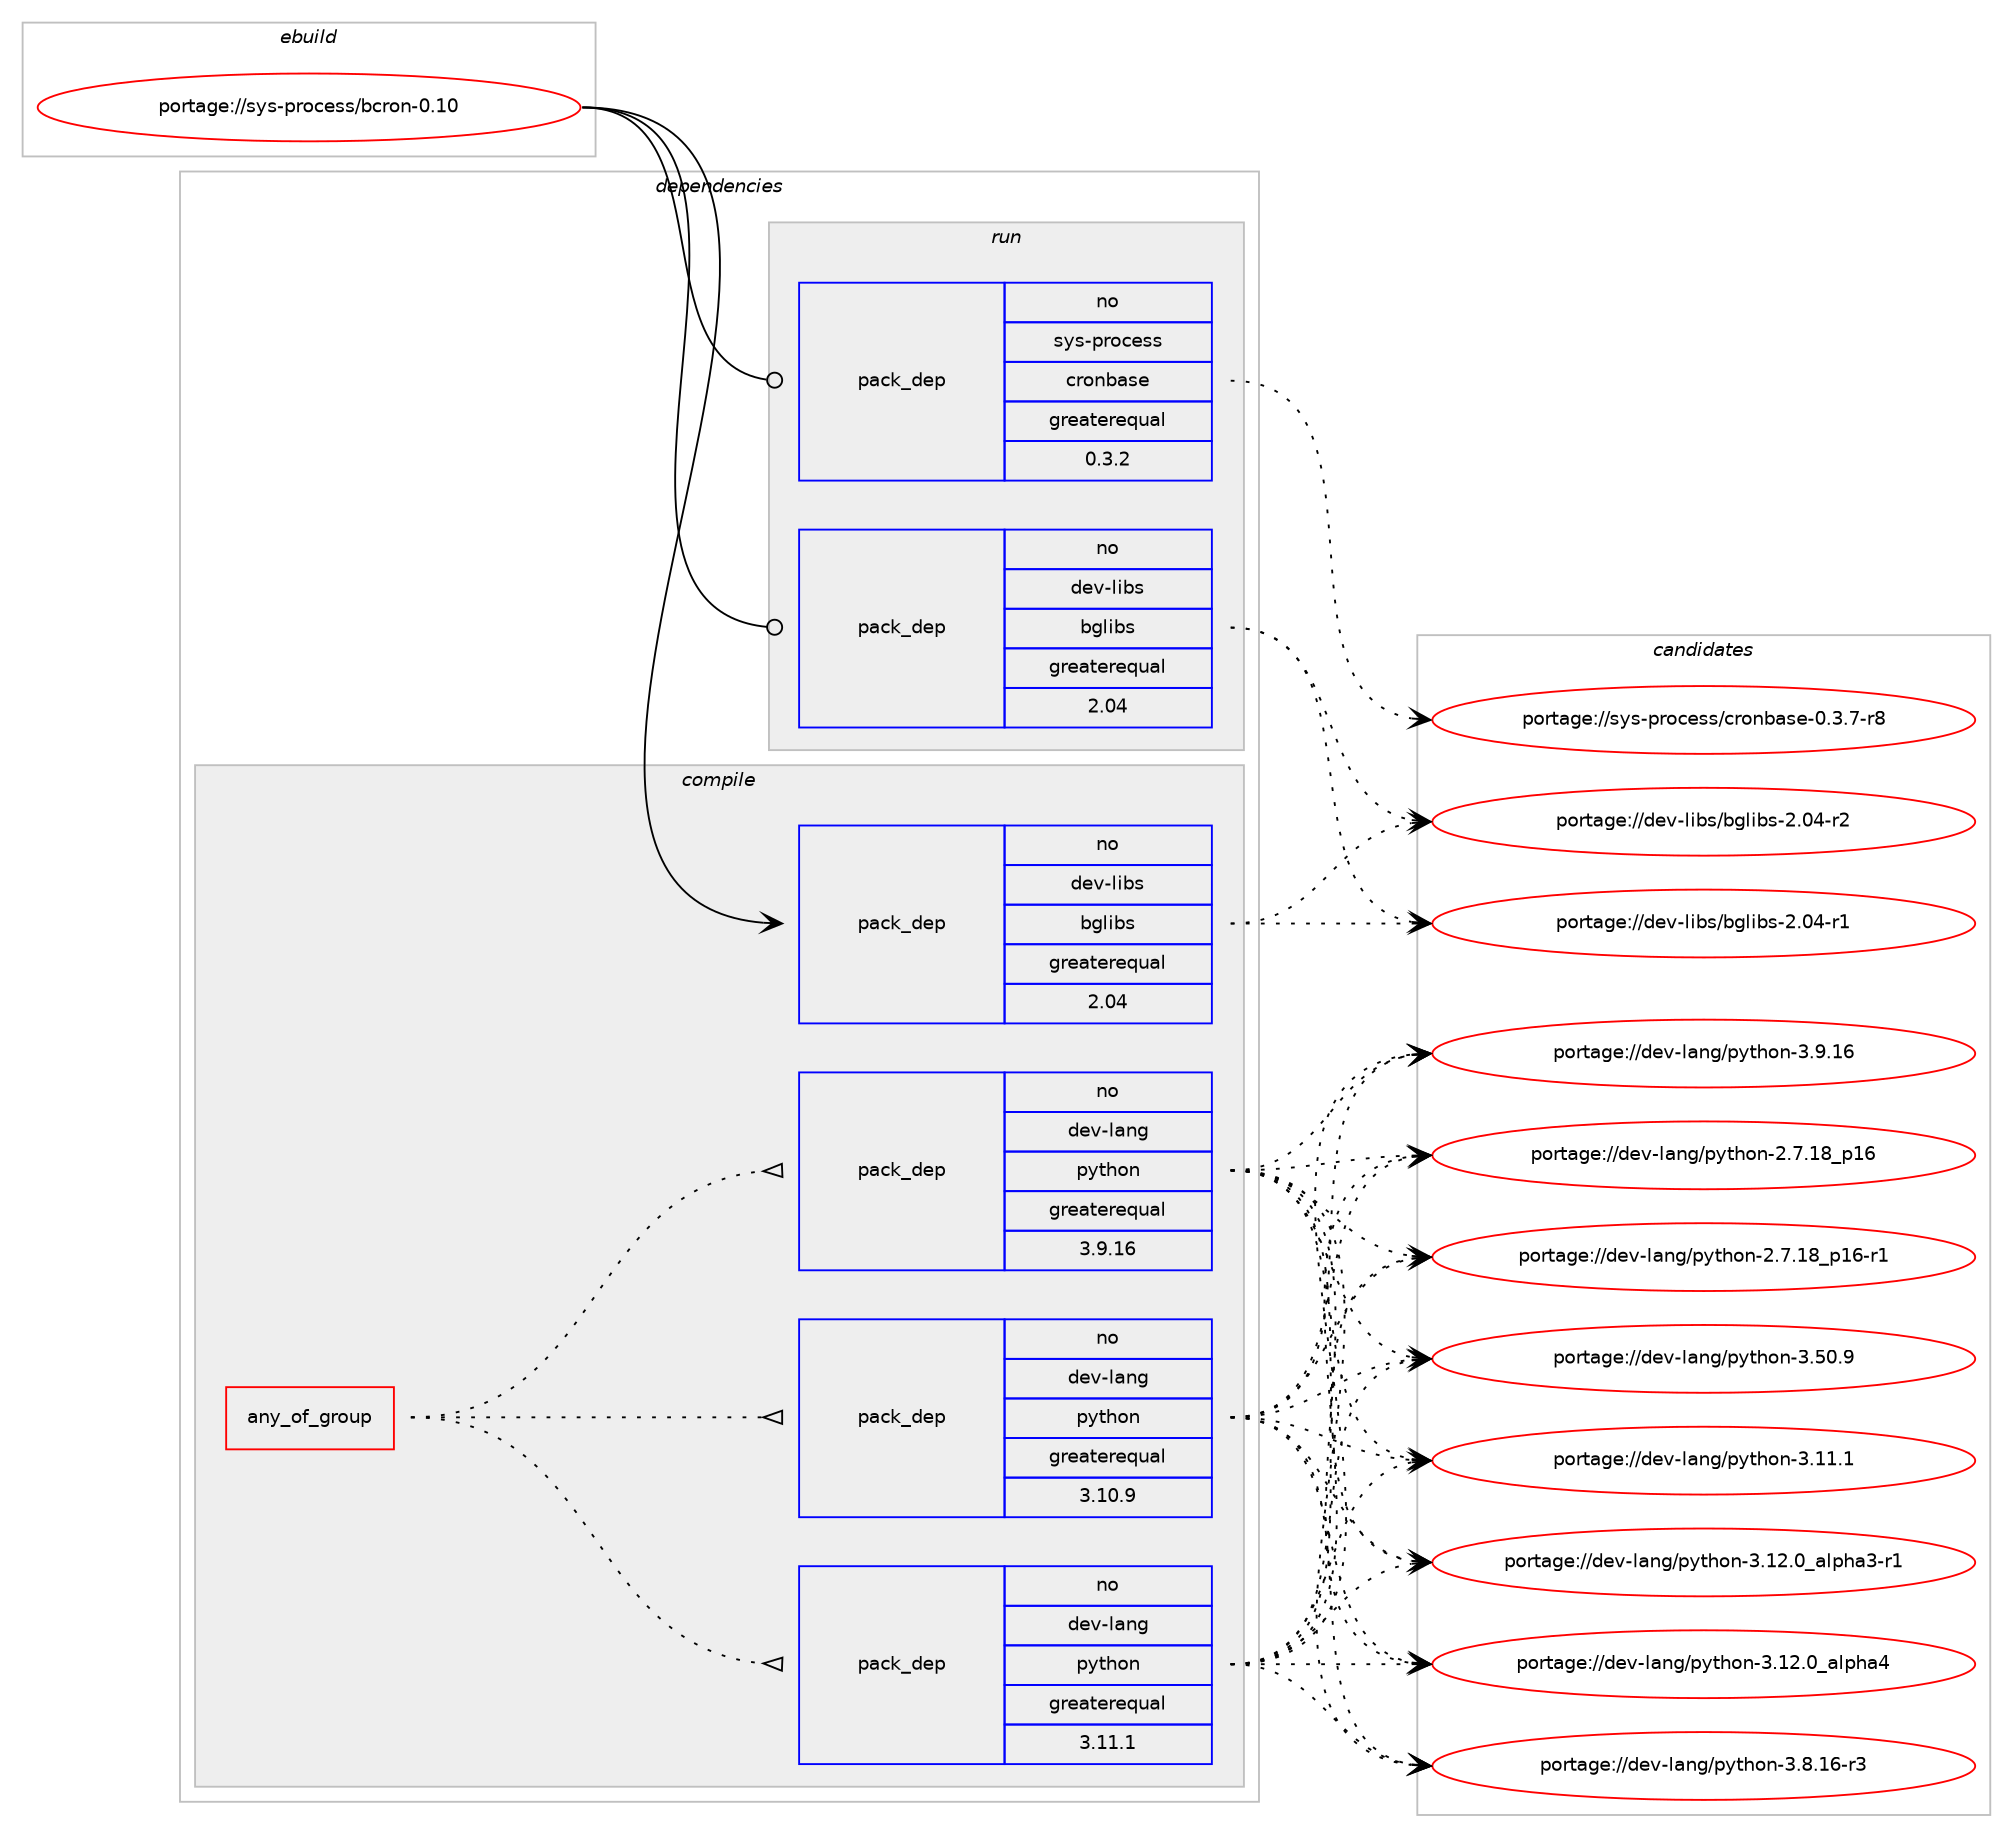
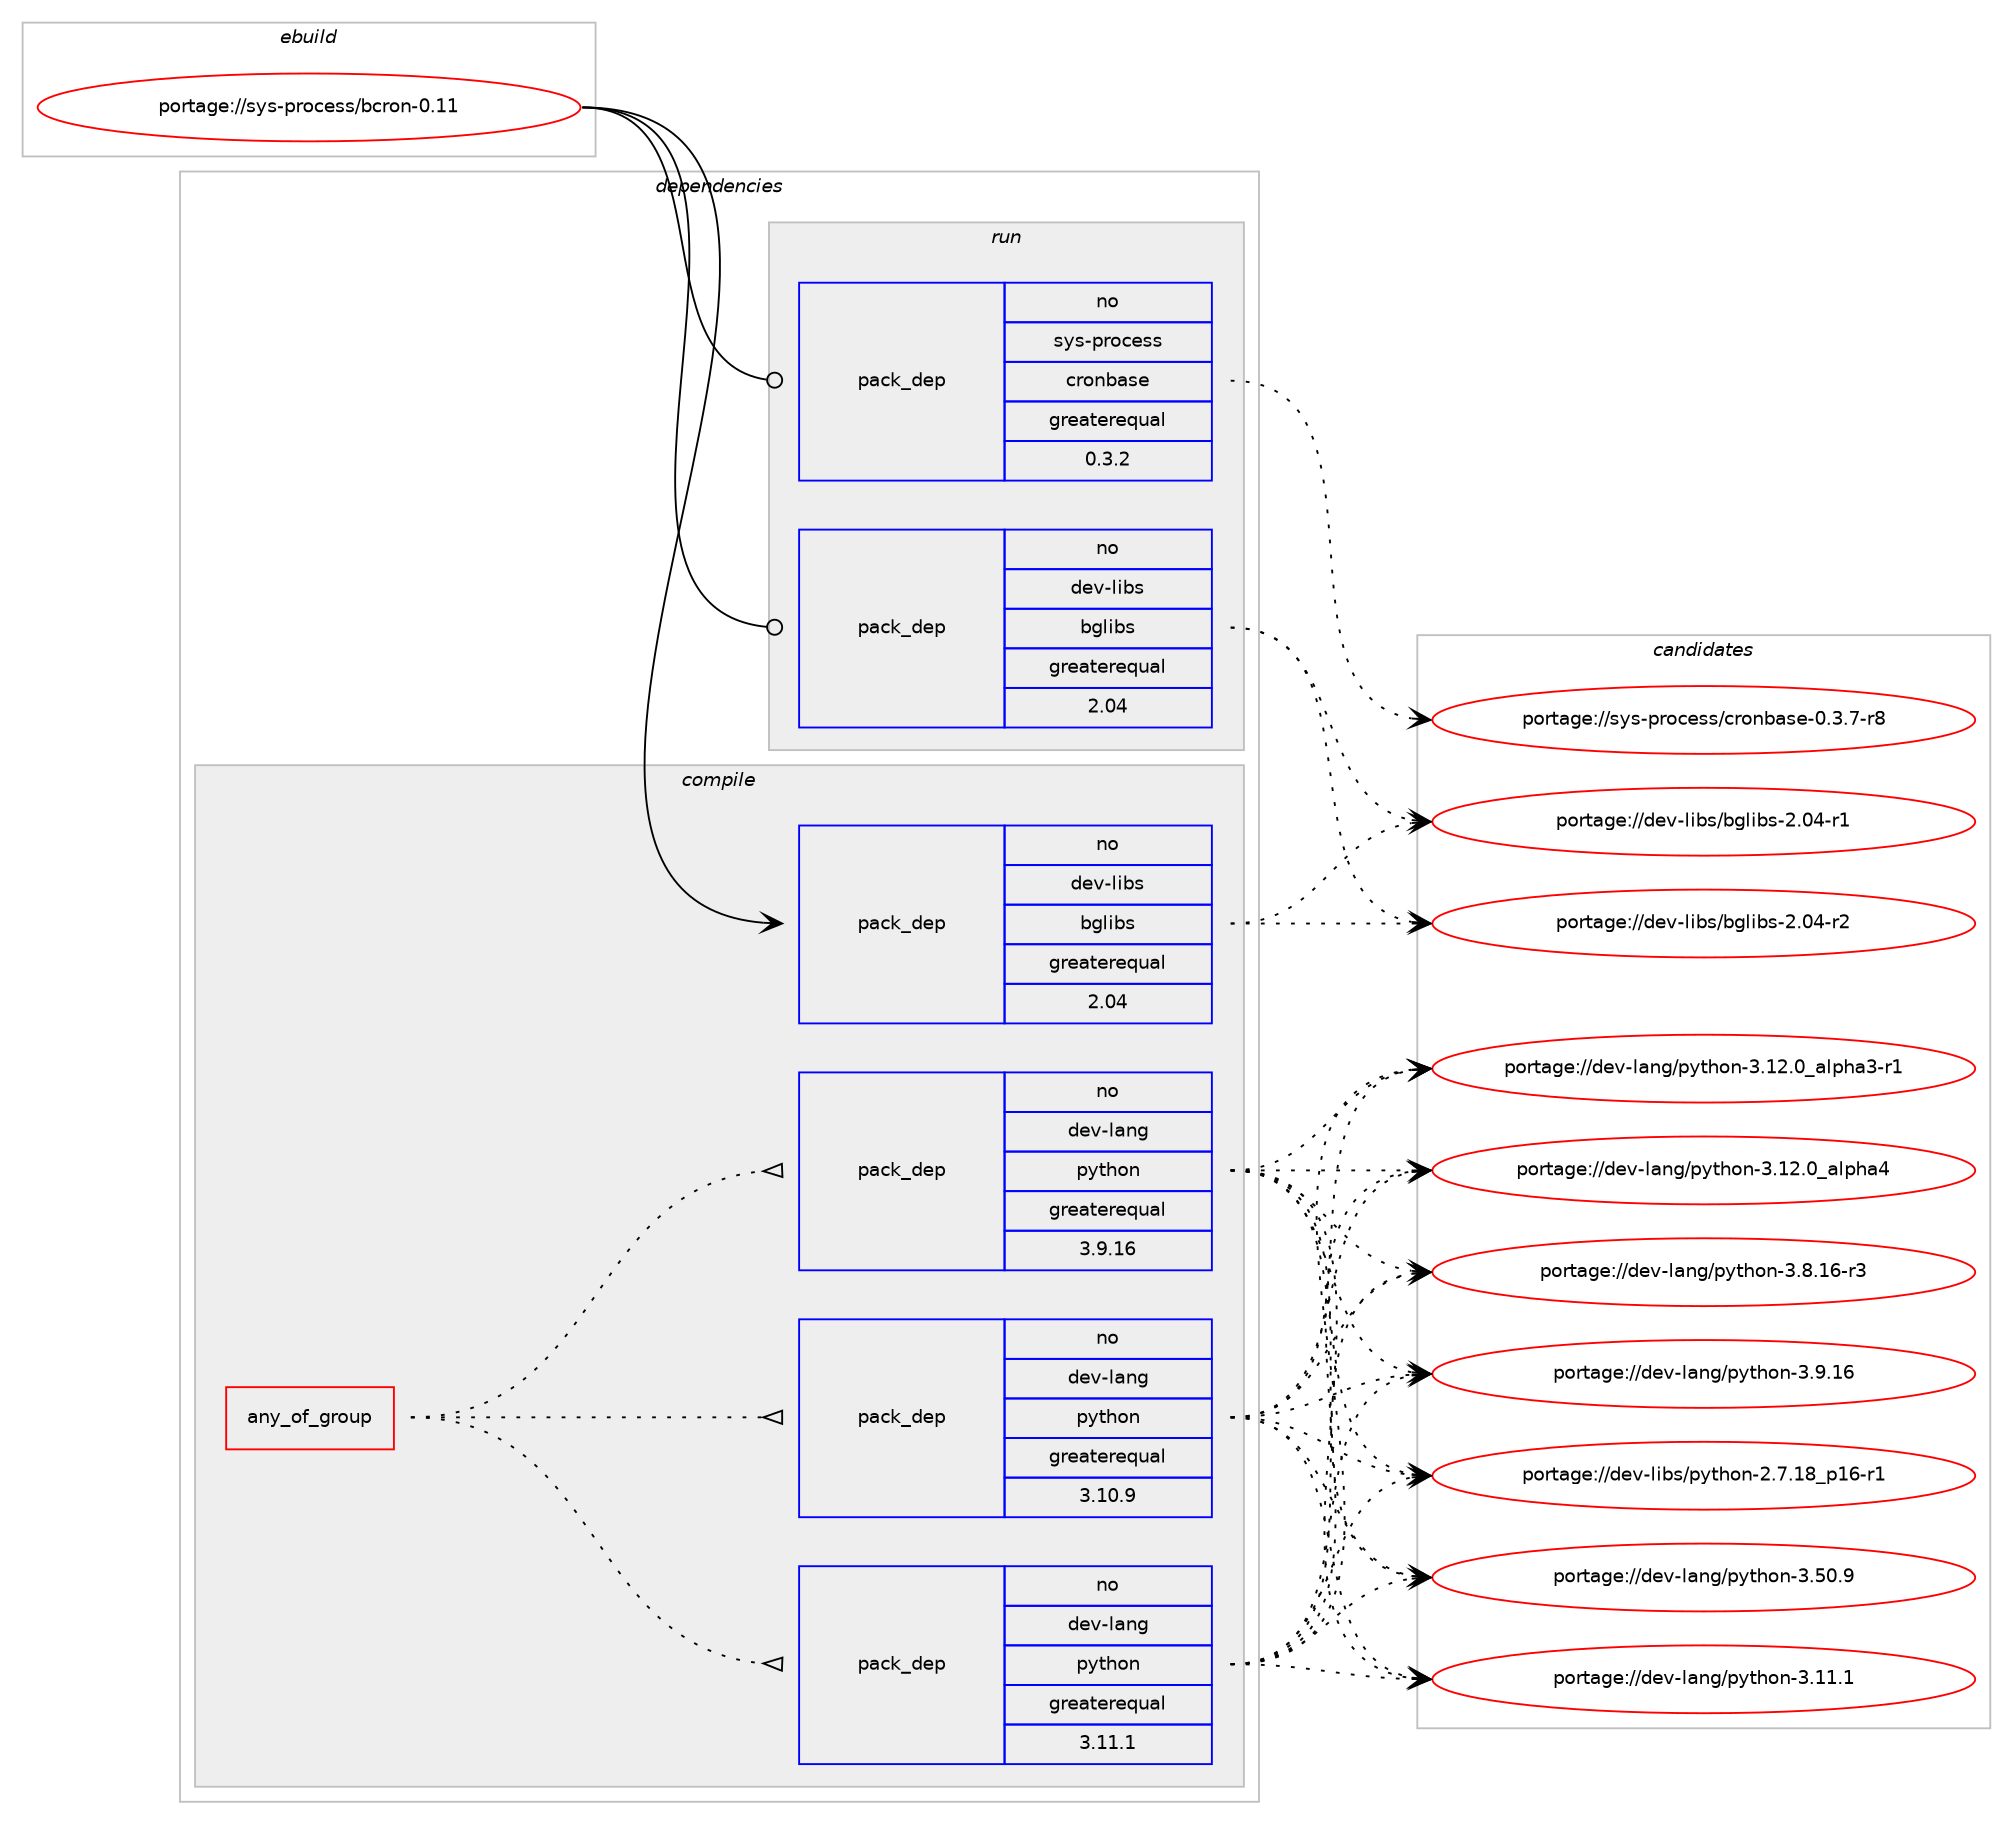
node "portage://sys-process/bcron-0.10": label "portage://sys-process/bcron-0.10" -> "portage://sys-process/bcron-0.11"
node "portage://dev-lang/python-2.7.18_p16": removed
node "portage://dev-lang/python-2.7.18_p16-r1": label "portage://dev-lang/python-2.7.18_p16-r1" -> "portage://dev-libs/python-2.7.18_p16-r1"
